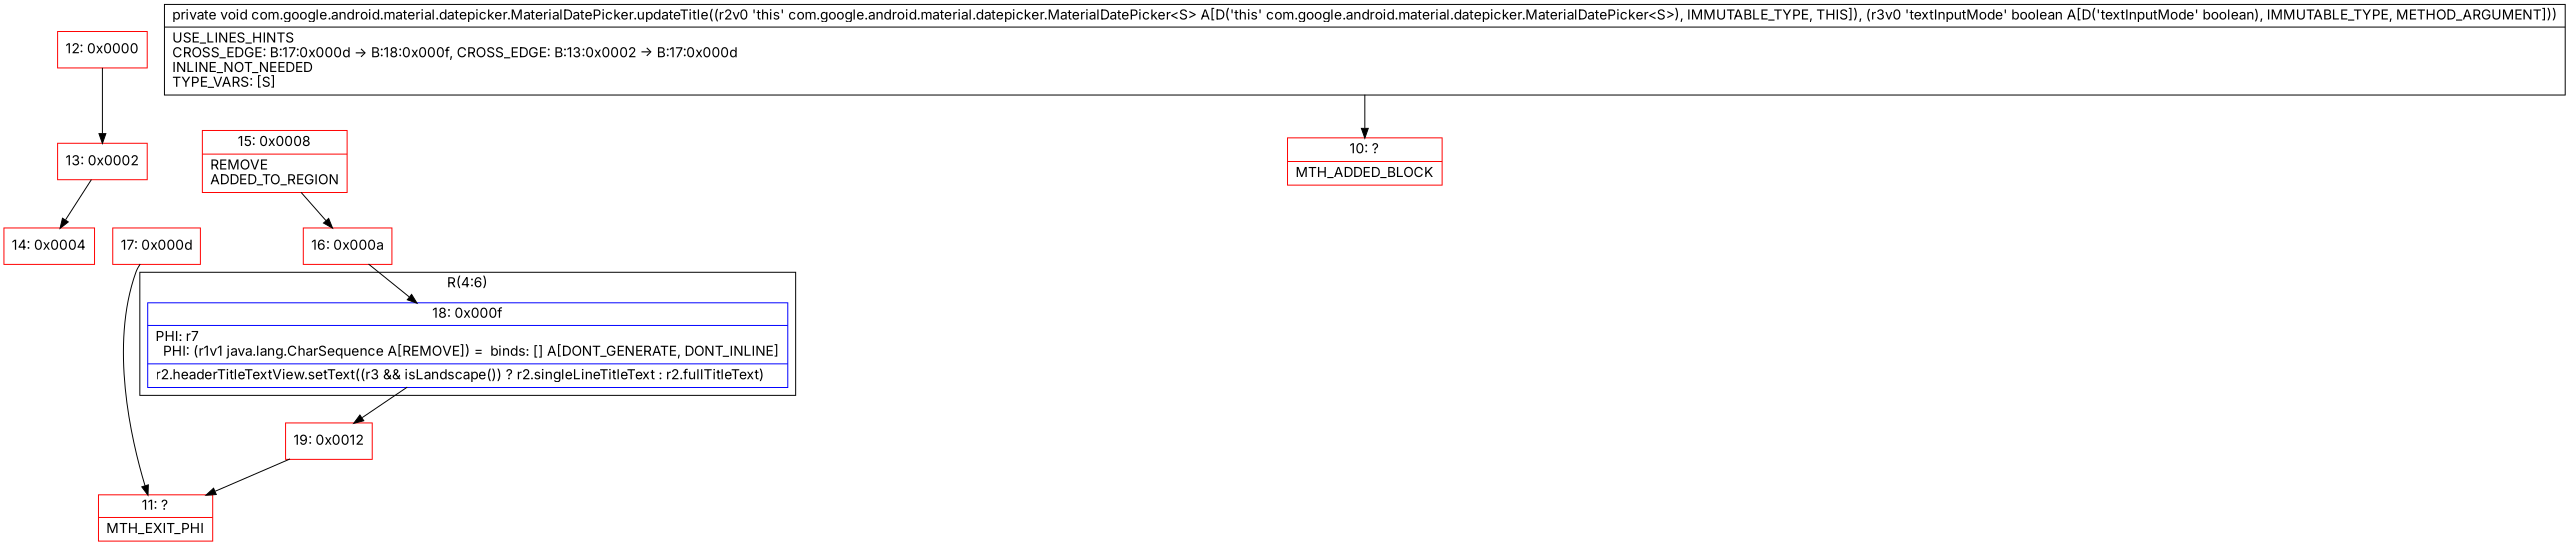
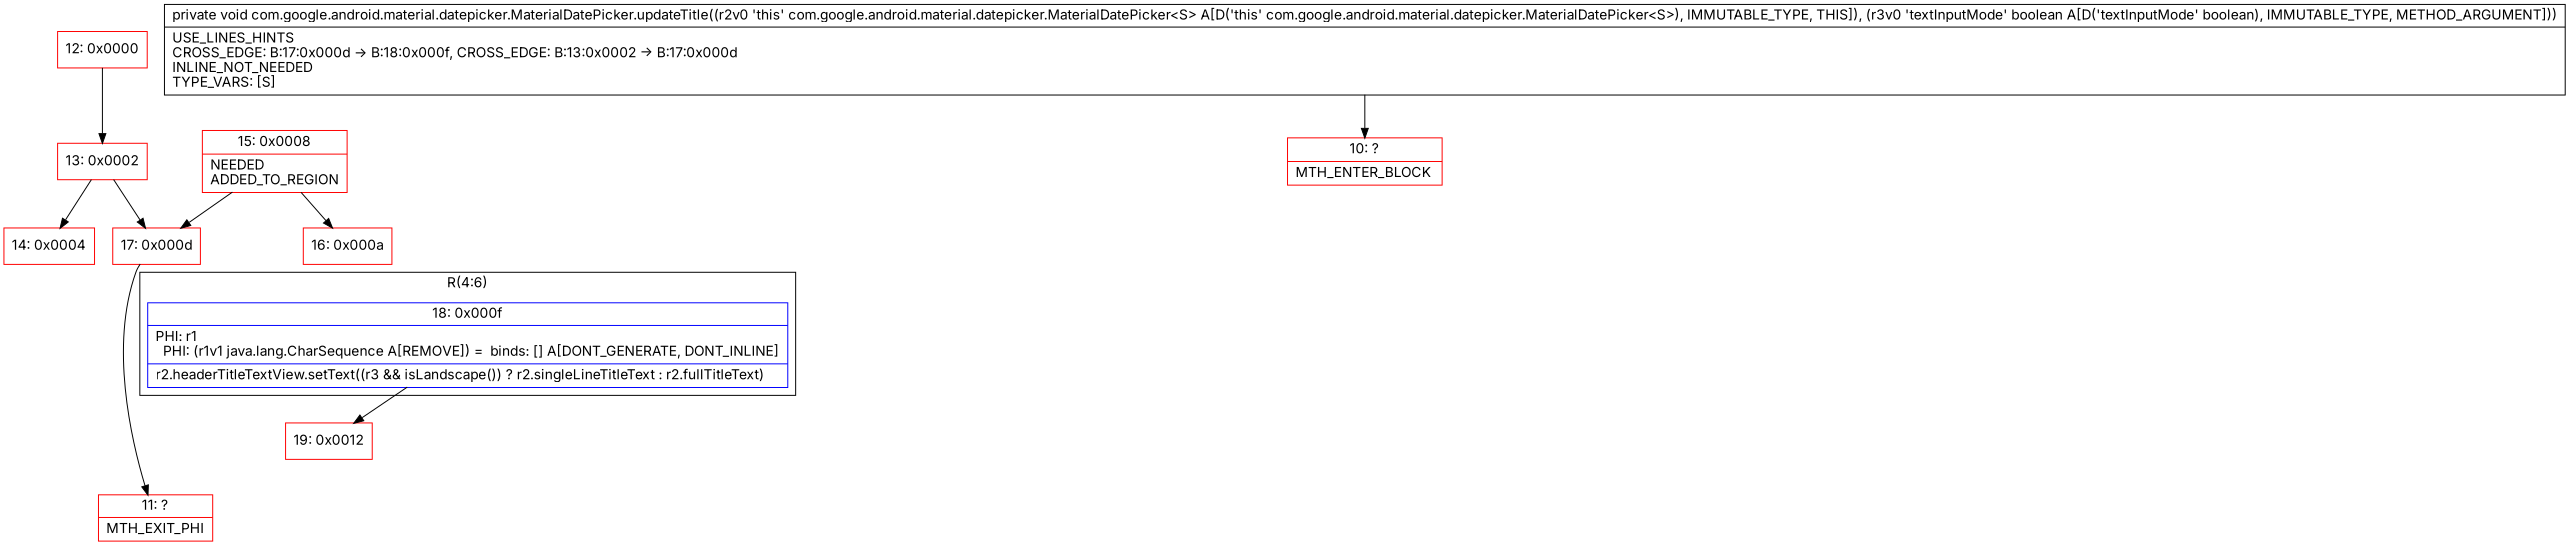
node "15: 0x0008": text "REMOVE" -> "NEEDED"
node "10: ?": text "MTH_ADDED_BLOCK" -> "MTH_ENTER_BLOCK"
edge "13: 0x0002" -> "17: 0x000d": added
edge "15: 0x0008" -> "17: 0x000d": added
edge "16: 0x000a" -> "18: 0x000f": removed
node "18: 0x000f": text "PHI: r7" -> "PHI: r1"
edge "19: 0x0012" -> "11: ?": removed
